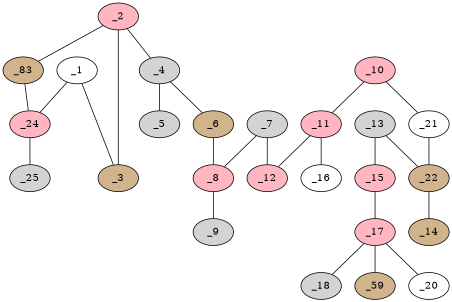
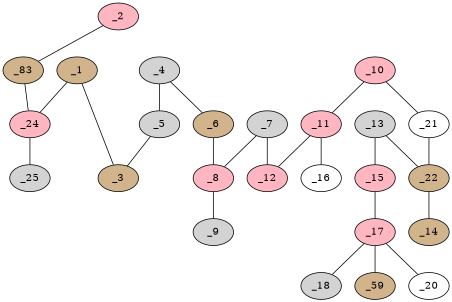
edge "_2" -- "_4": removed
node "_1": fillcolor white -> tan
edge "_2" -- "_3": now "_5" -- "_3"
